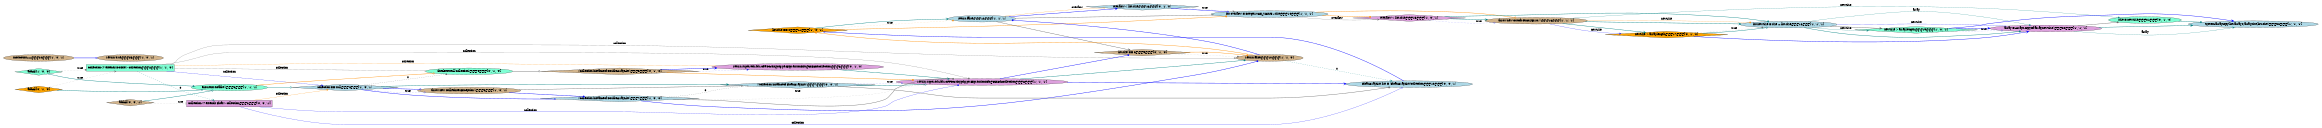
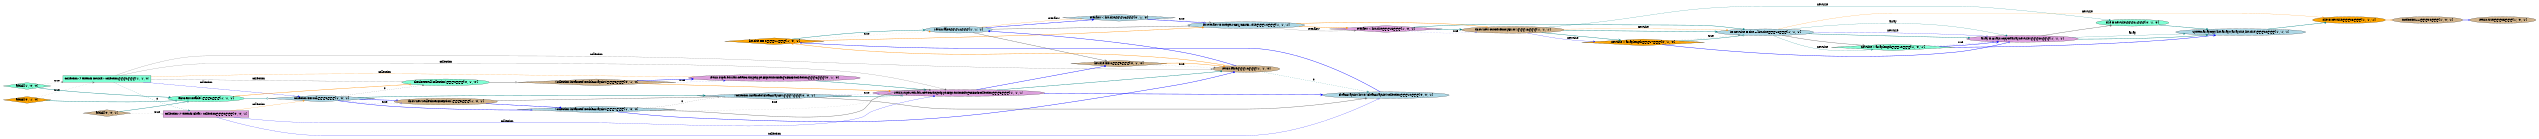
node "size = newSize@@@23@@@['1', '1', '1']": added
edge "newSize > array.length@@@17@@@['0', '1', '0']" -> "array = Arrays.copyOf(array,newSize)@@@20@@@['1', '1', '1']": arrowhead vee -> odot
